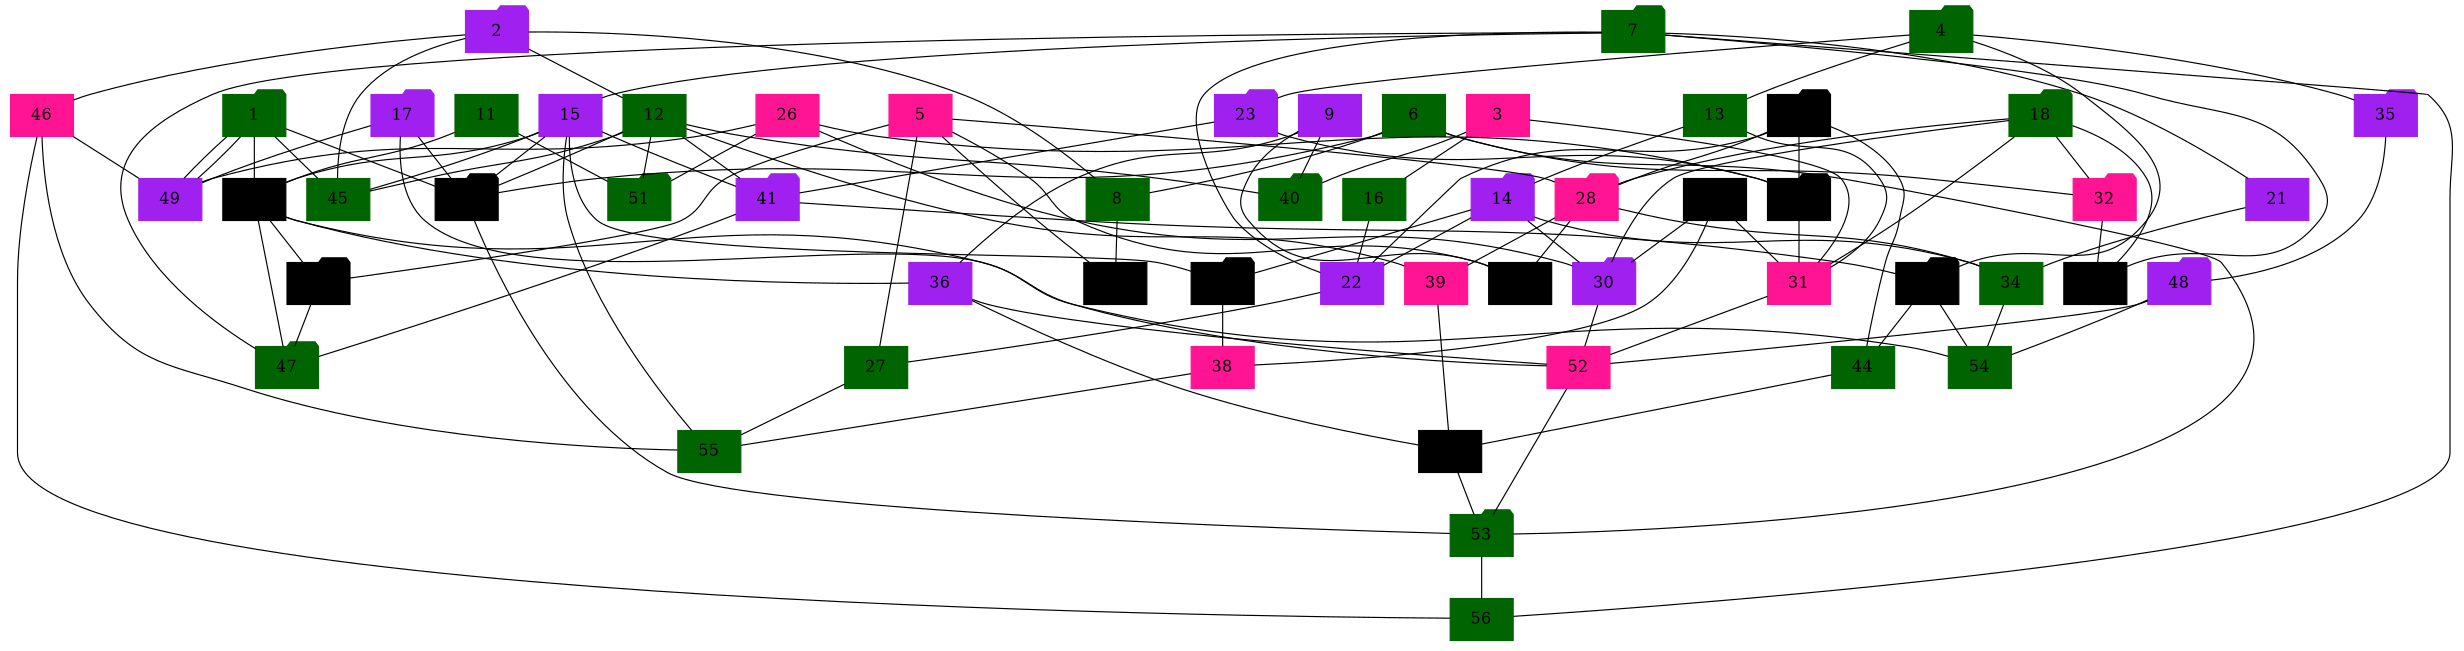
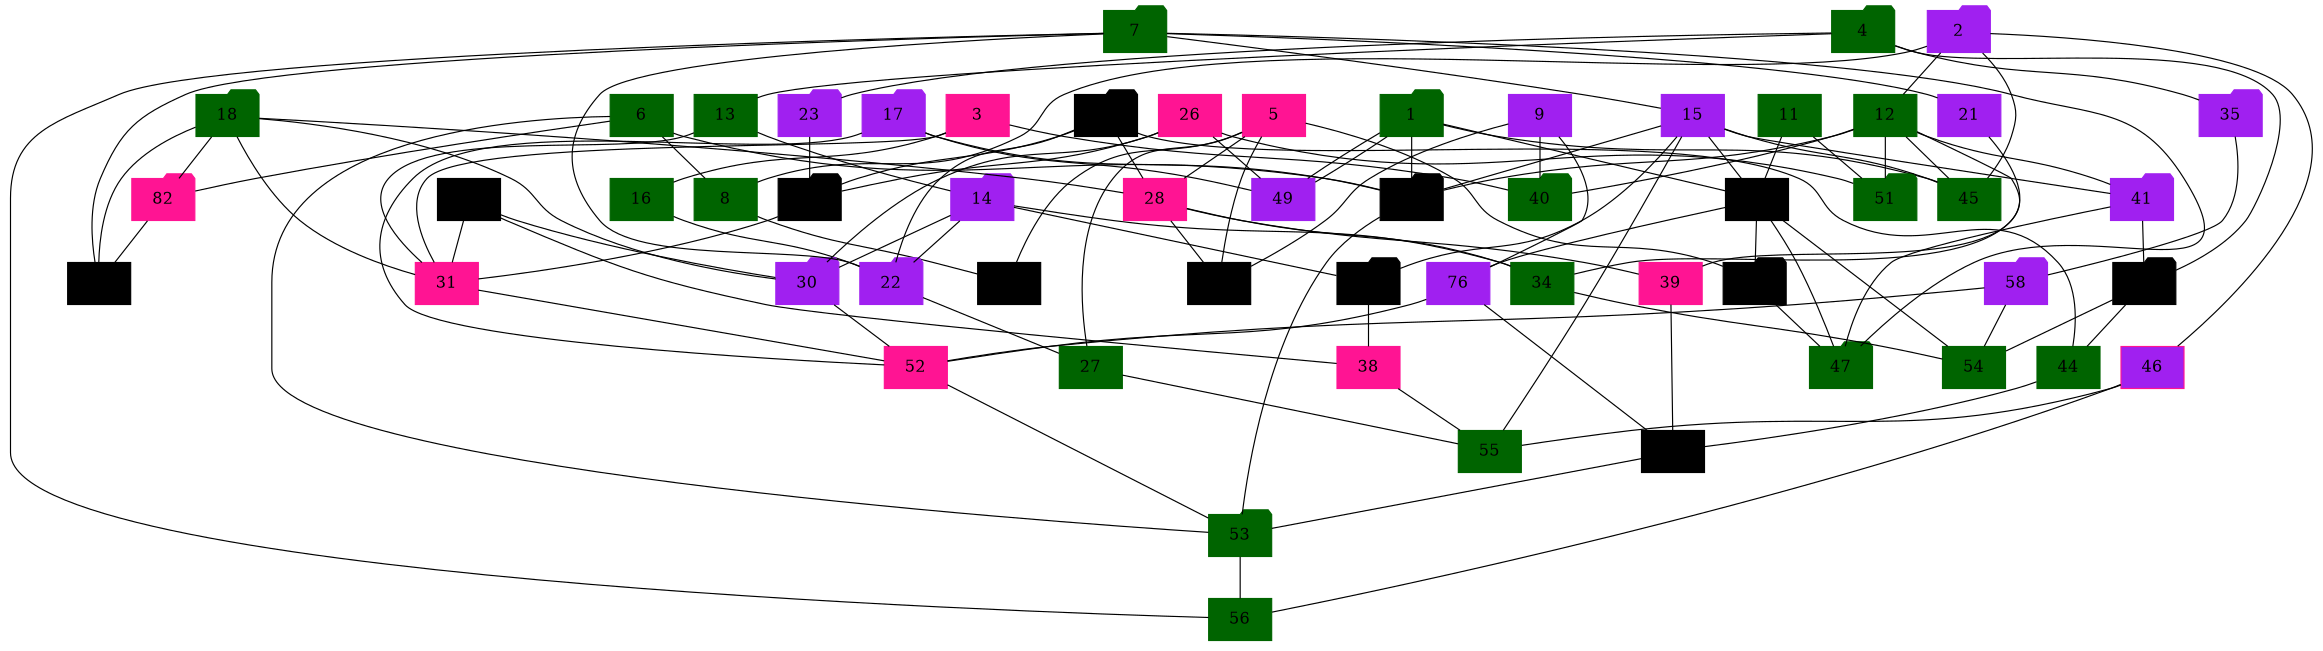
node "46": fillcolor deeppink -> purple
edge "23" -- "41": removed
edge "46" -- "49": removed
node "28": shape folder -> box
node "32": label "32" -> "82"
node "36": label "36" -> "76"
node "22": shape box -> folder
node "48": label "48" -> "58"
